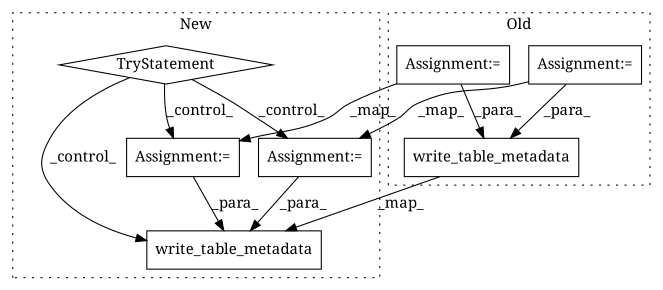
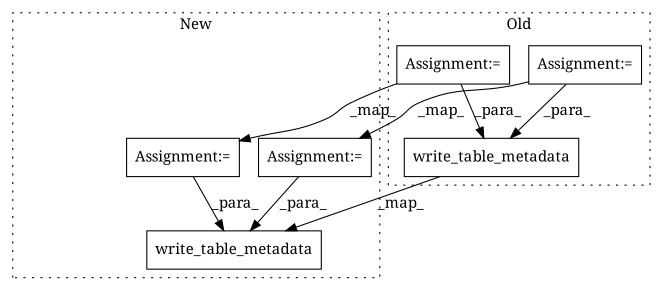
node "TryStatement": removed
